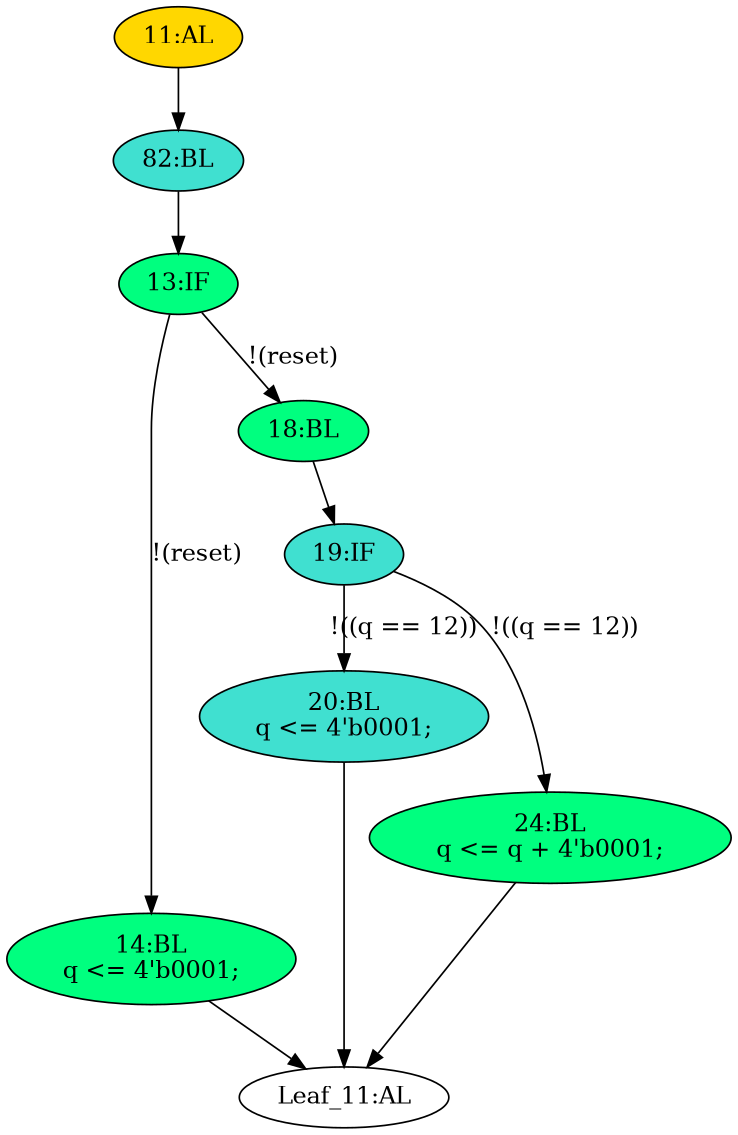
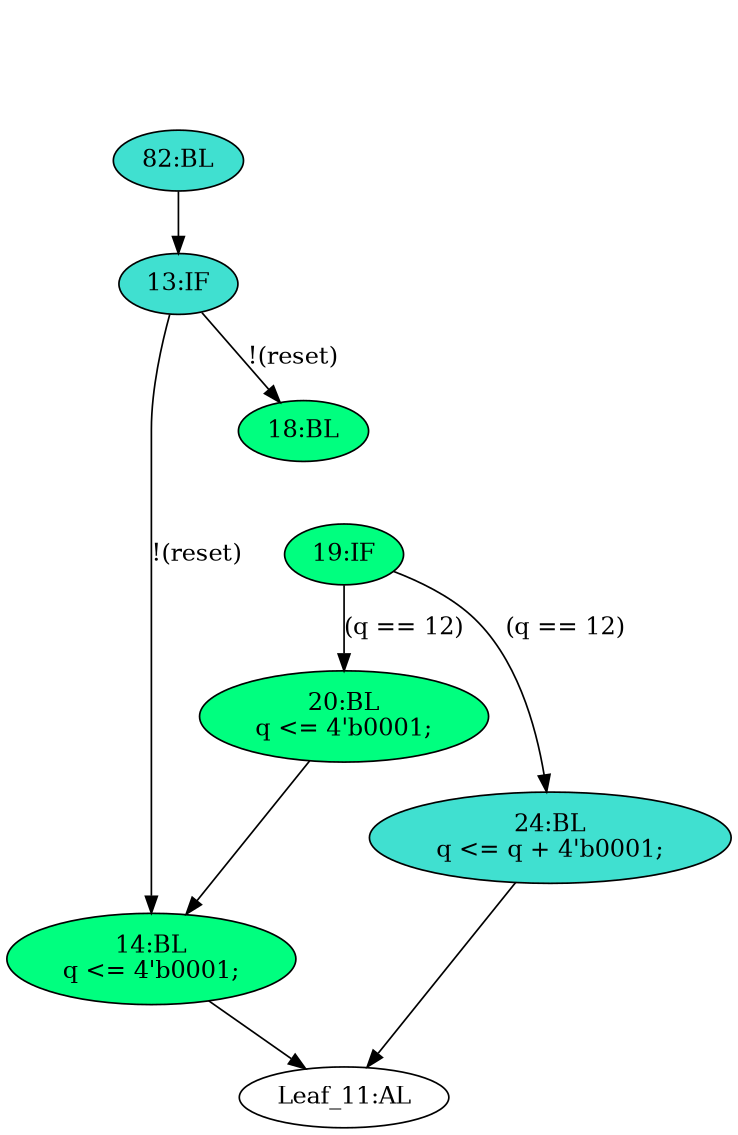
node "11:AL": removed
node "13:IF": fillcolor springgreen -> turquoise
edge "18:BL" -> "19:IF": removed
node "19:IF": fillcolor turquoise -> springgreen
edge "19:IF" -> "20:BL q <= 4'b0001;": label "!((q == 12))" -> "(q == 12)"
edge "19:IF" -> "24:BL q <= q + 4'b0001;": label "!((q == 12))" -> "(q == 12)"
node "20:BL q <= 4'b0001;": fillcolor turquoise -> springgreen
node "24:BL q <= q + 4'b0001;": fillcolor springgreen -> turquoise
edge "20:BL q <= 4'b0001;" -> "Leaf_11:AL": now "20:BL q <= 4'b0001;" -> "14:BL q <= 4'b0001;"
